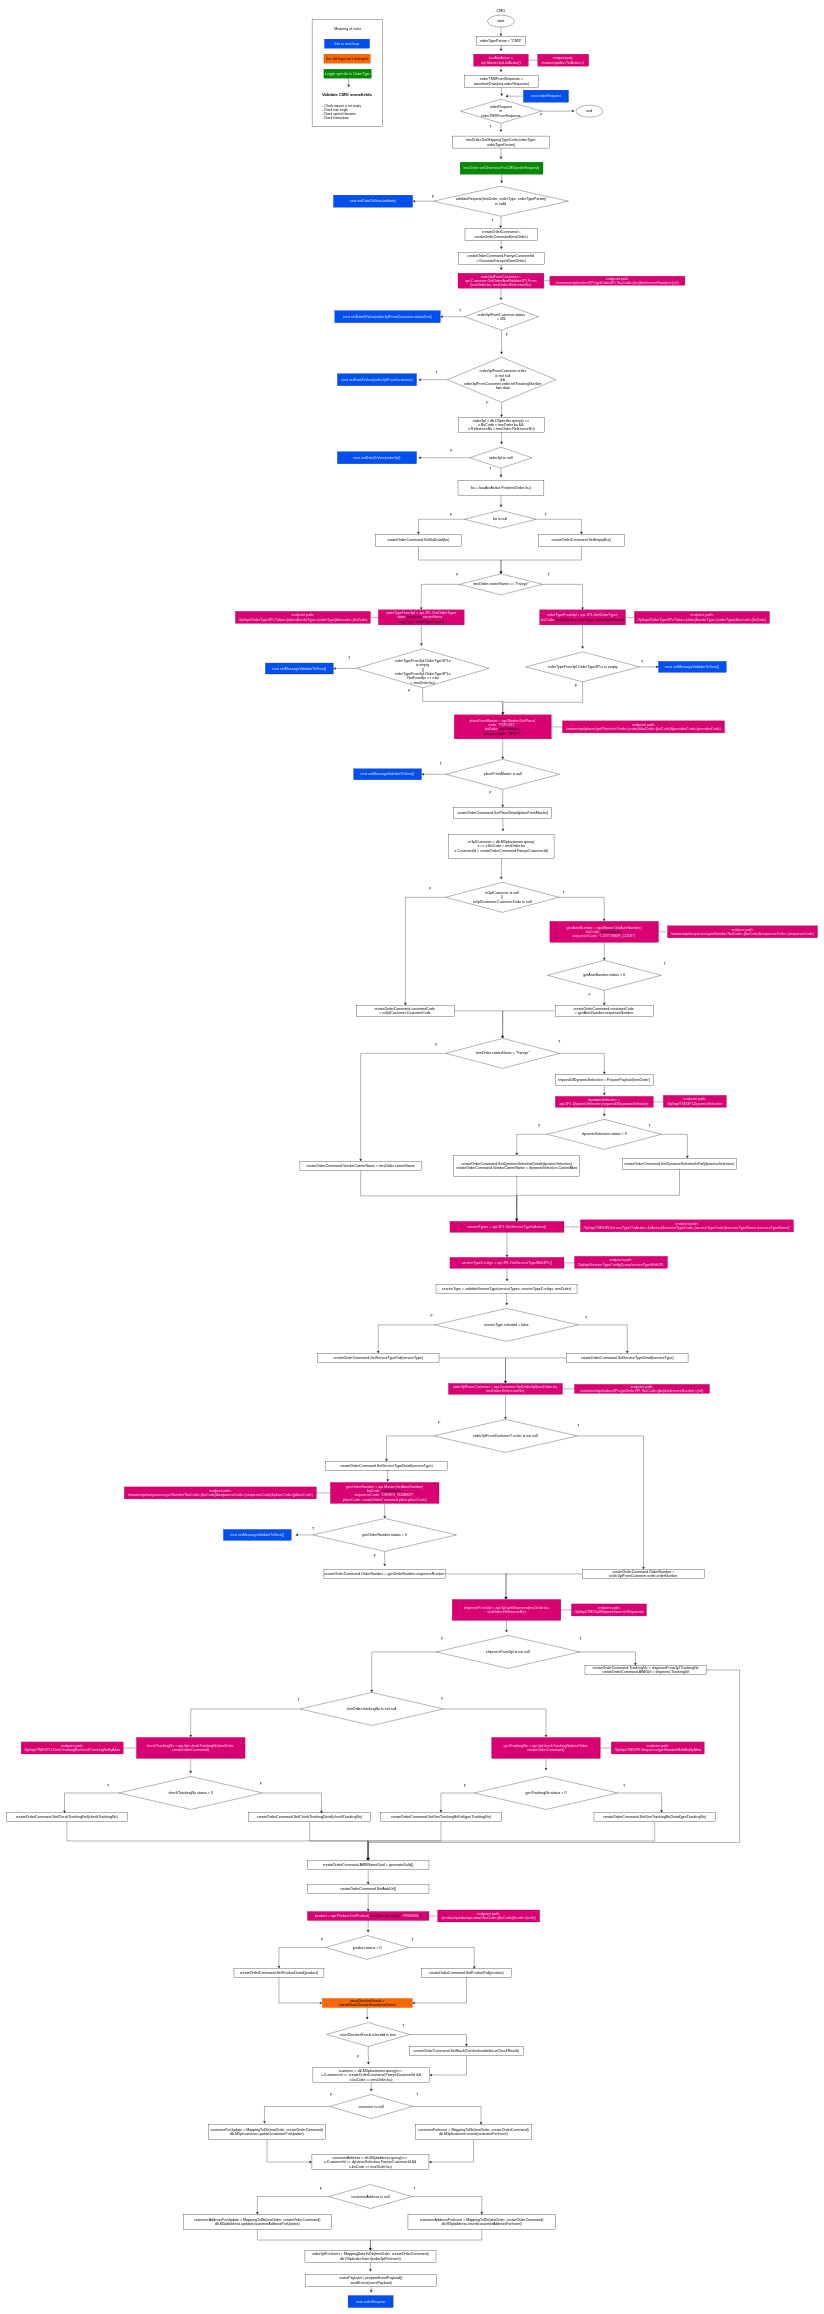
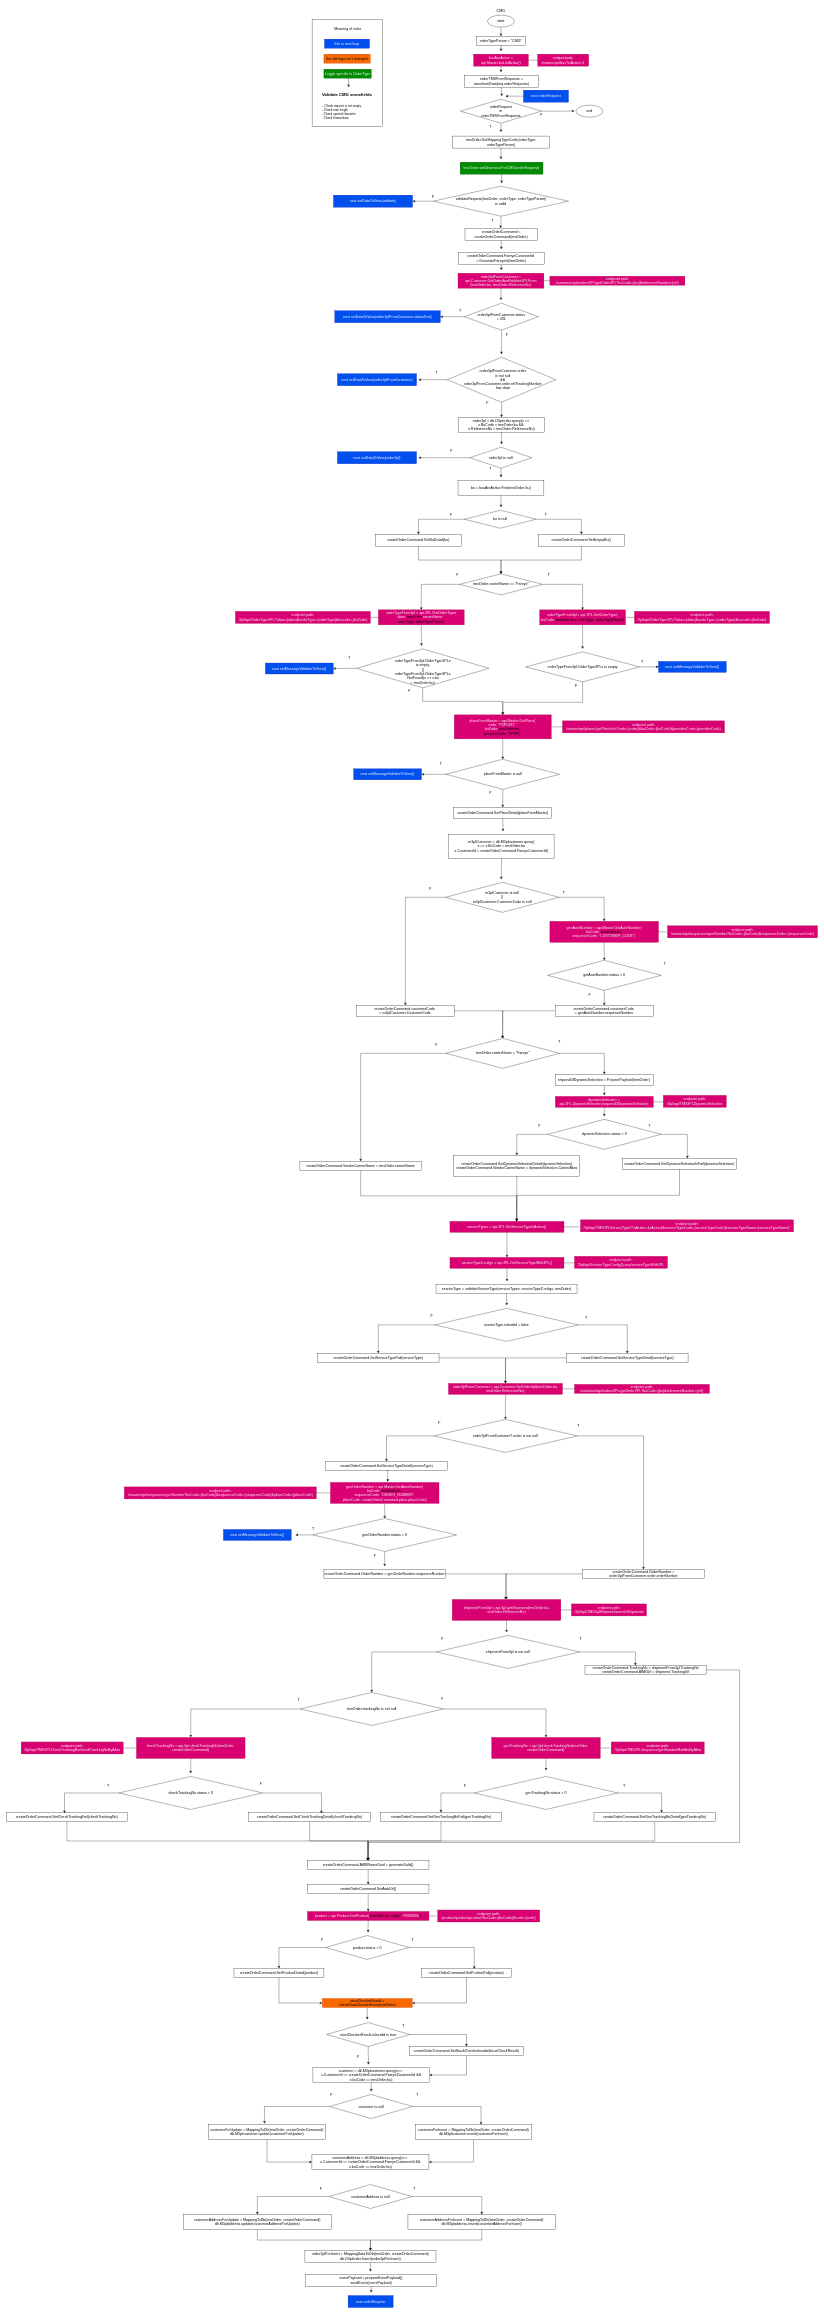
node "customerAddress = db.M3pladdress.query(x=> x.CustomerId == dynamicSelection.FareyeCustomerId && x.buCode == tmsOrder.bu)": label "customerAddress = db.M3pladdress.query(x=> x.CustomerId == dynamicSelection.FareyeCustomerId && x.buCode == tmsOrder.bu)" -> "customerAddress = db.M3pladdress.query(x=> x.CustomerId == createOrderCommand.FareyeCustomerId && x.buCode == tmsOrder.bu)"
